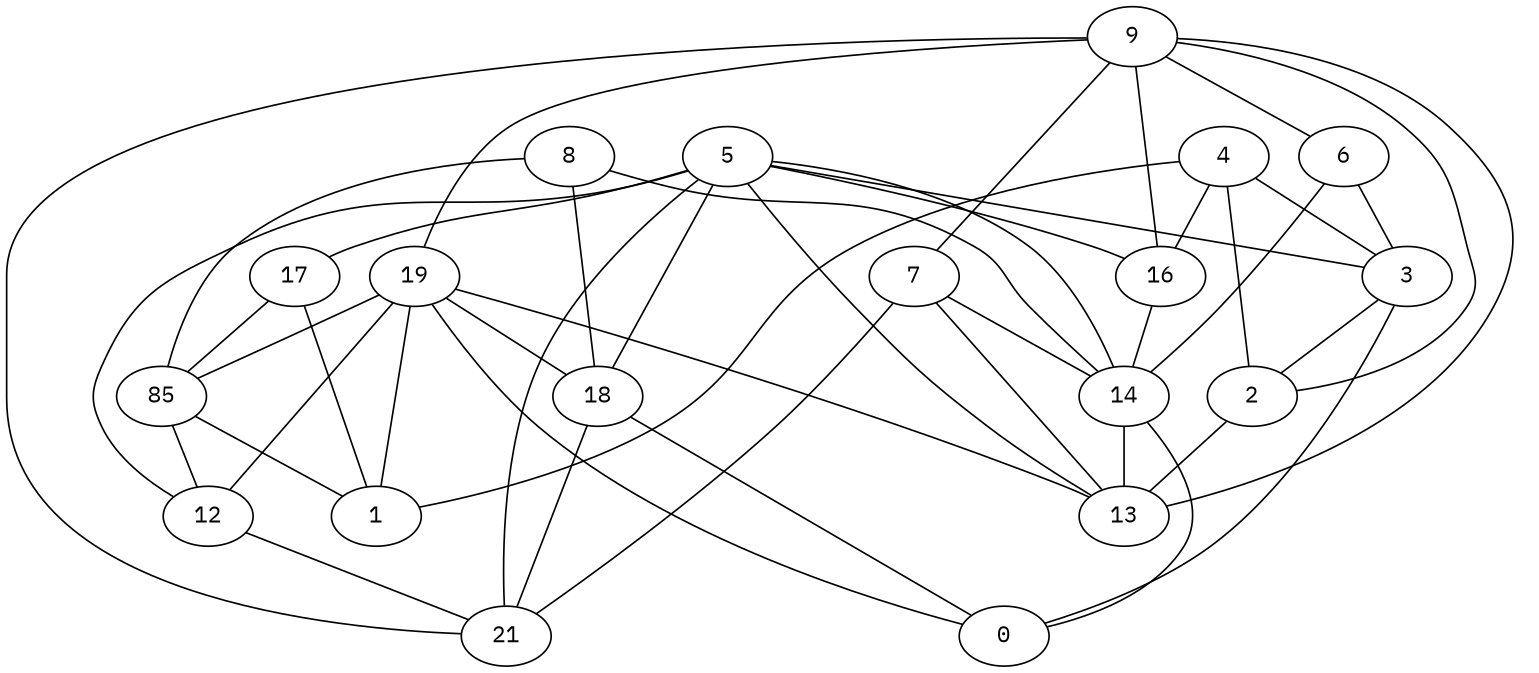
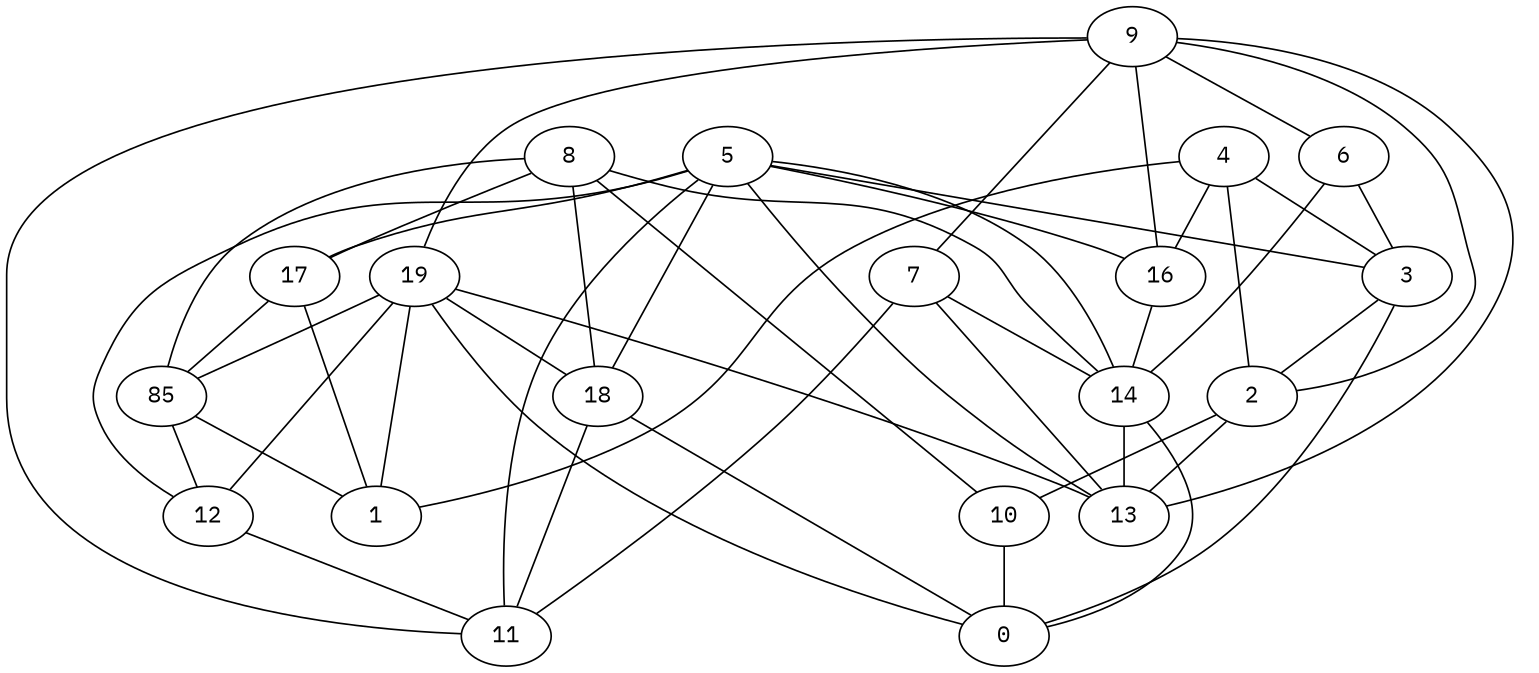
edge "8" -- "17": added
node "10": added
node "21": label "21" -> "11"
